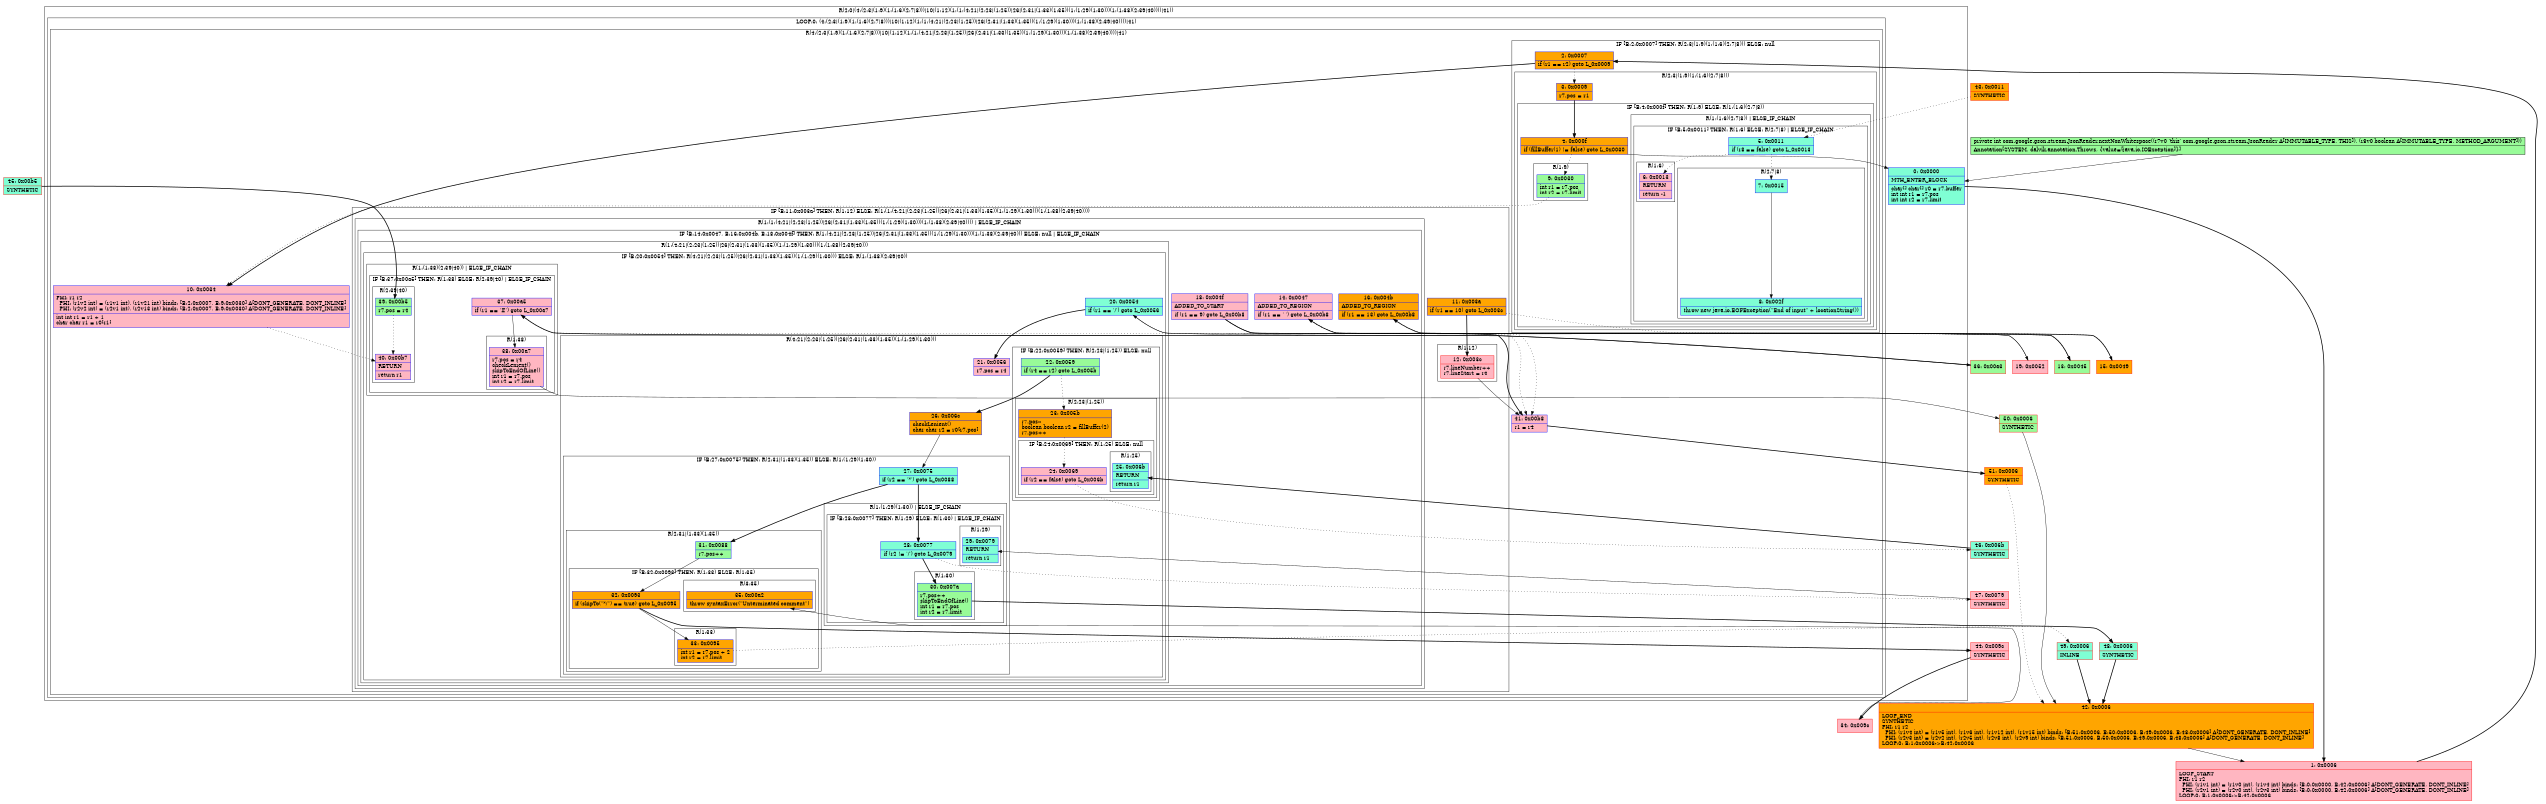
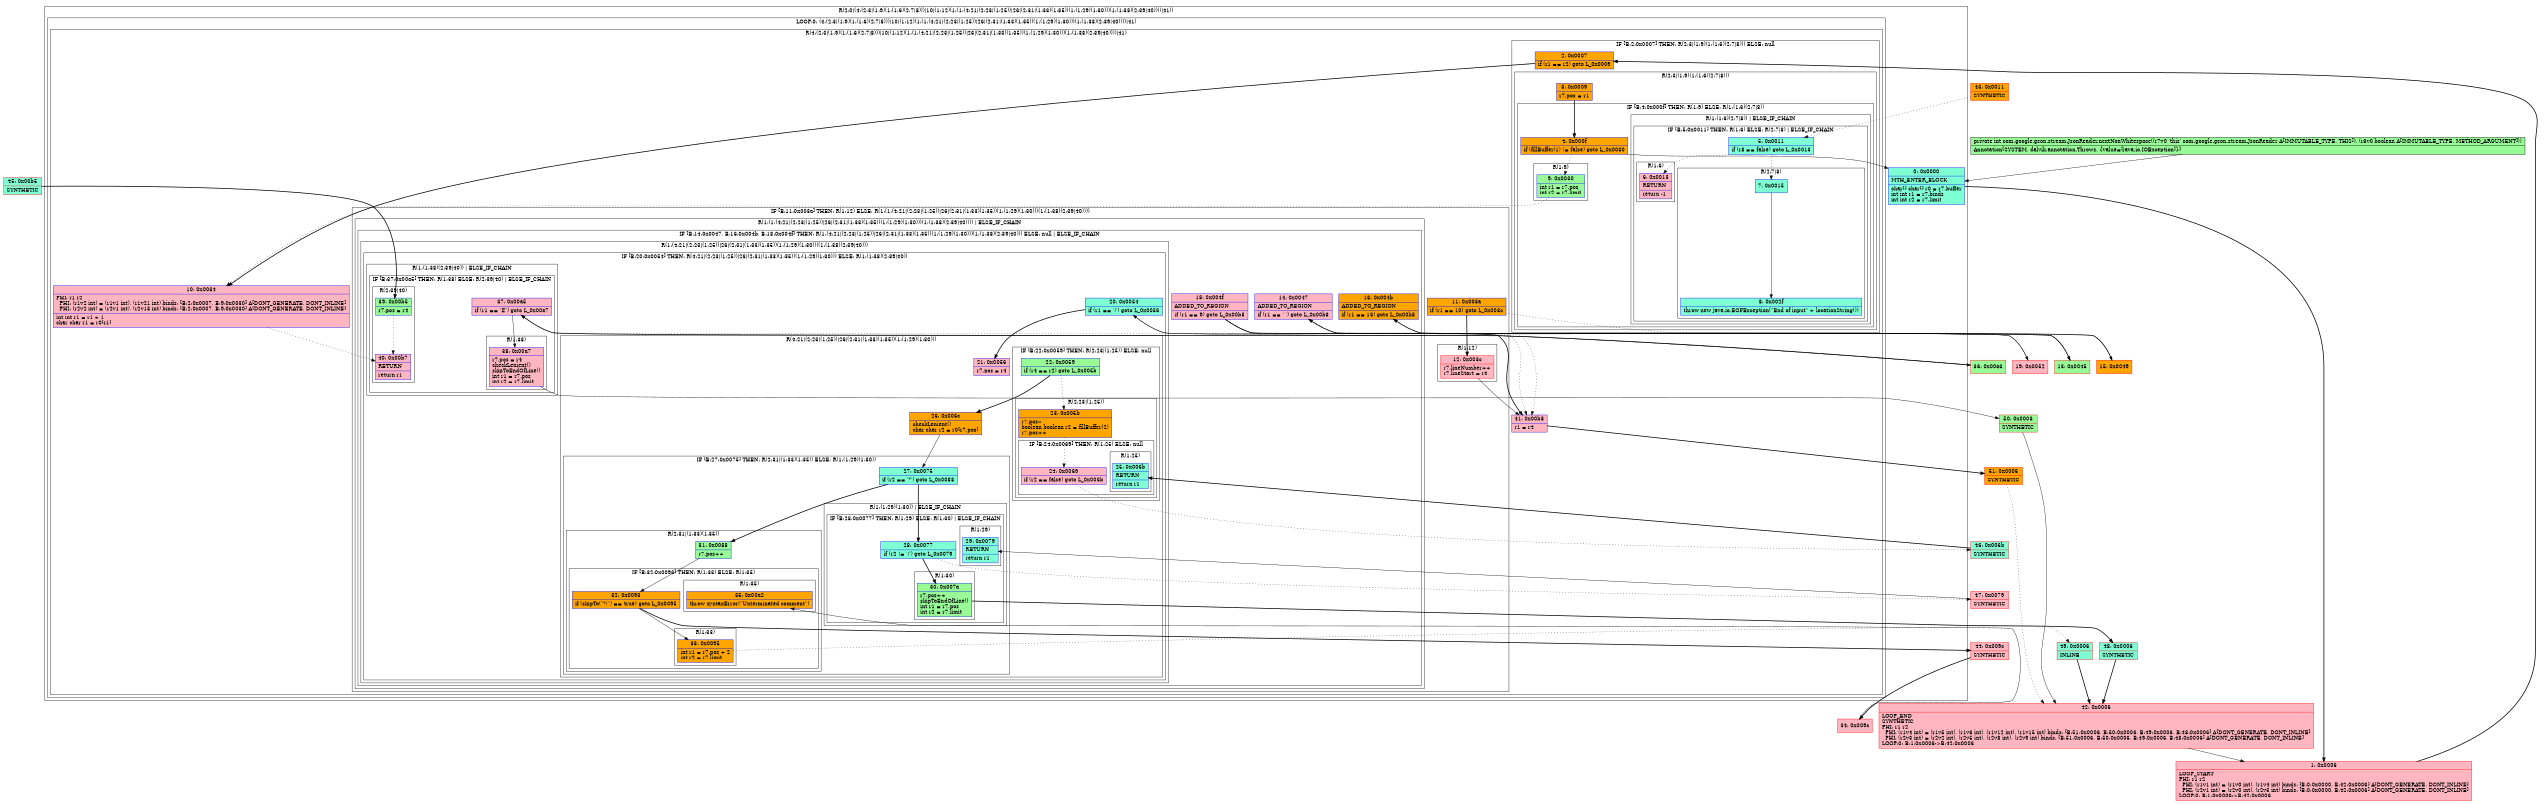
edge "2: 0x0007" -> "3: 0x0009": removed
node "0: 0x0000": text "int int r1 = r7.pos" -> "int int r1 = r7.binds"
node "18: 0x004f": text "ADDED_TO_START" -> "ADDED_TO_REGION"
cluster "R(3:35)": label "R(3:35)" -> "R(1:35)"
node "42: 0x0006": fillcolor orange -> lightpink
